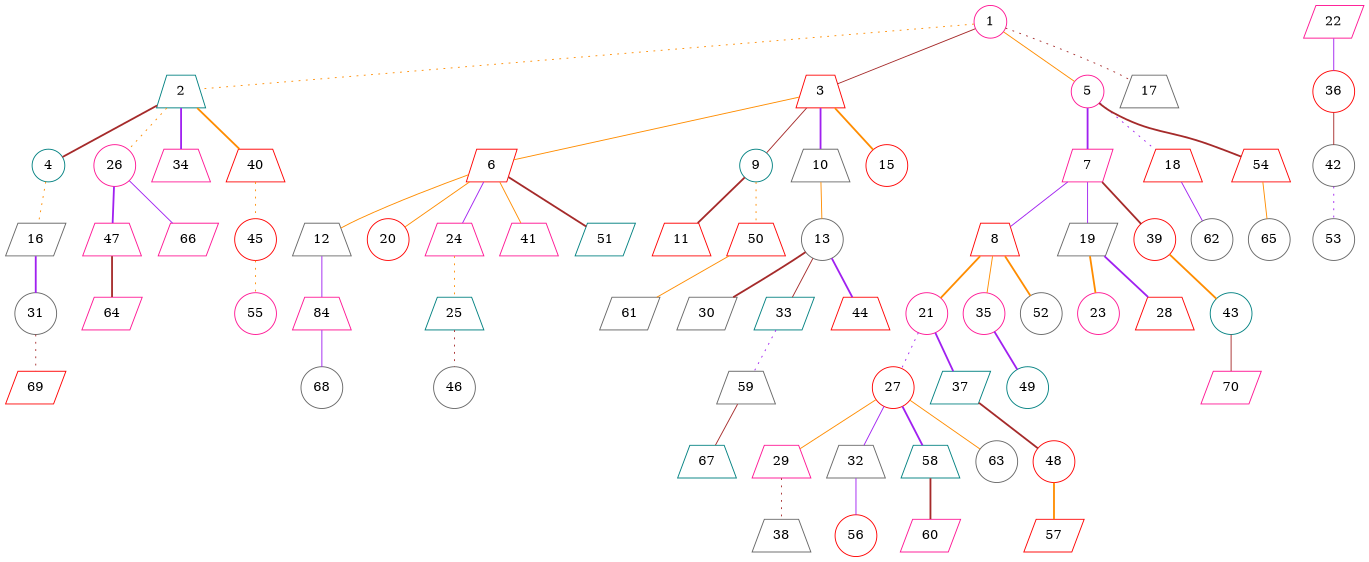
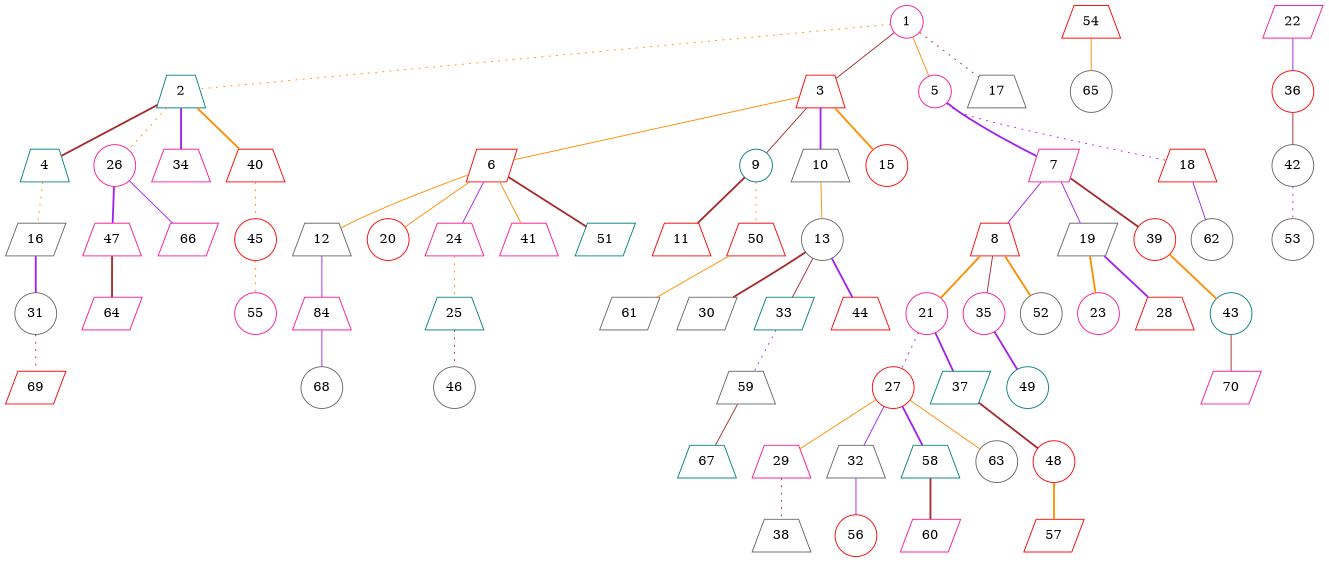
edge "5" -- "54": removed
node "4": shape circle -> trapezium
edge "8" -- "35": color darkorange -> brown
